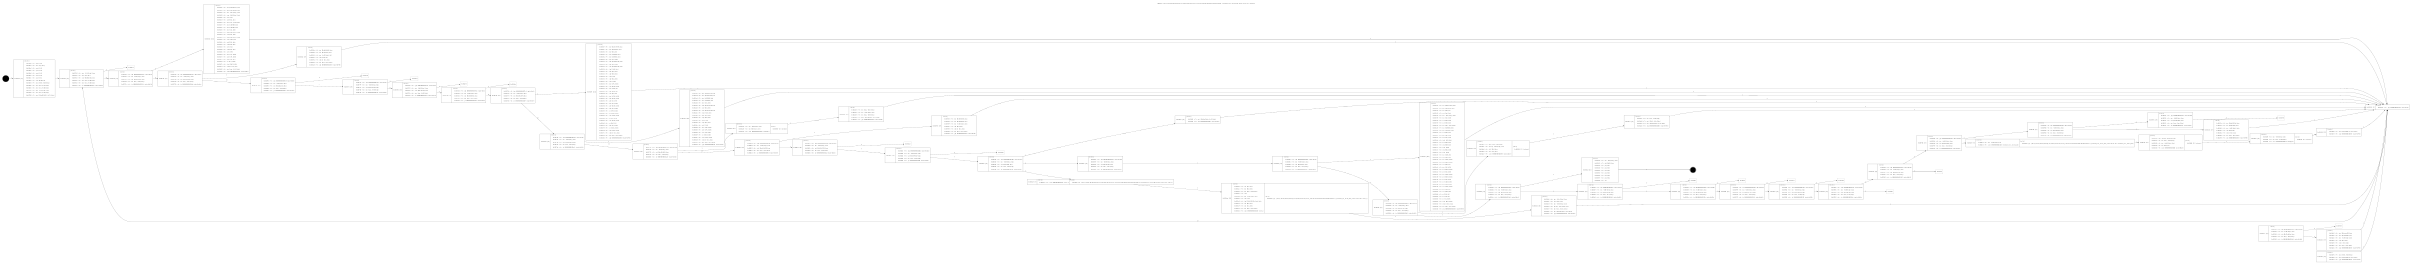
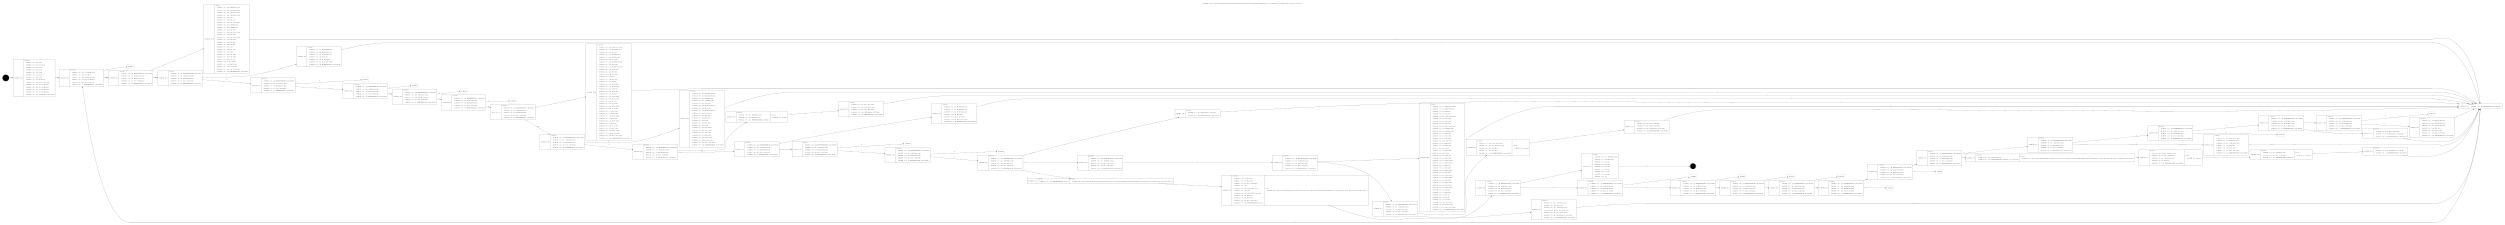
node "0x4019b3 [25]": added
